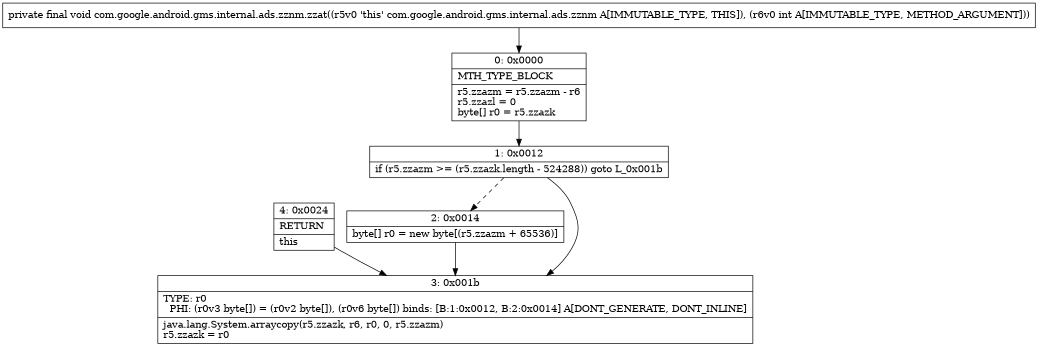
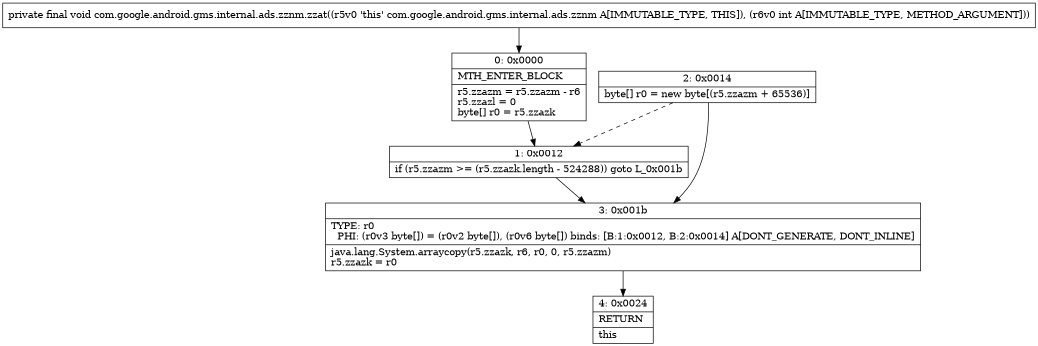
node "0: 0x0000": text "MTH_TYPE_BLOCK" -> "MTH_ENTER_BLOCK"
edge "1: 0x0012" -> "2: 0x0014": reversed
edge "4: 0x0024" -> "3: 0x001b": reversed
